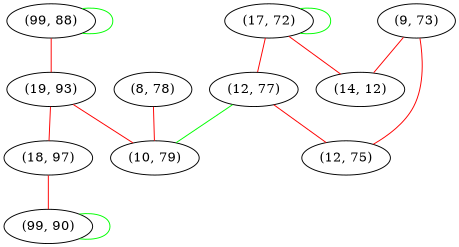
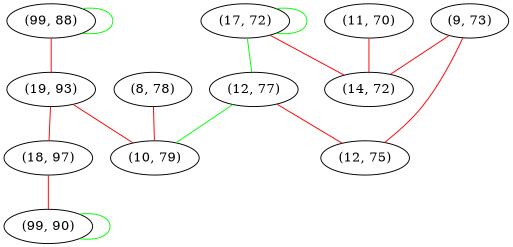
node "(11, 70)": added
edge "(17, 72)" -- "(12, 77)": color red -> green
node "(14, 12)": label "(14, 12)" -> "(14, 72)"
